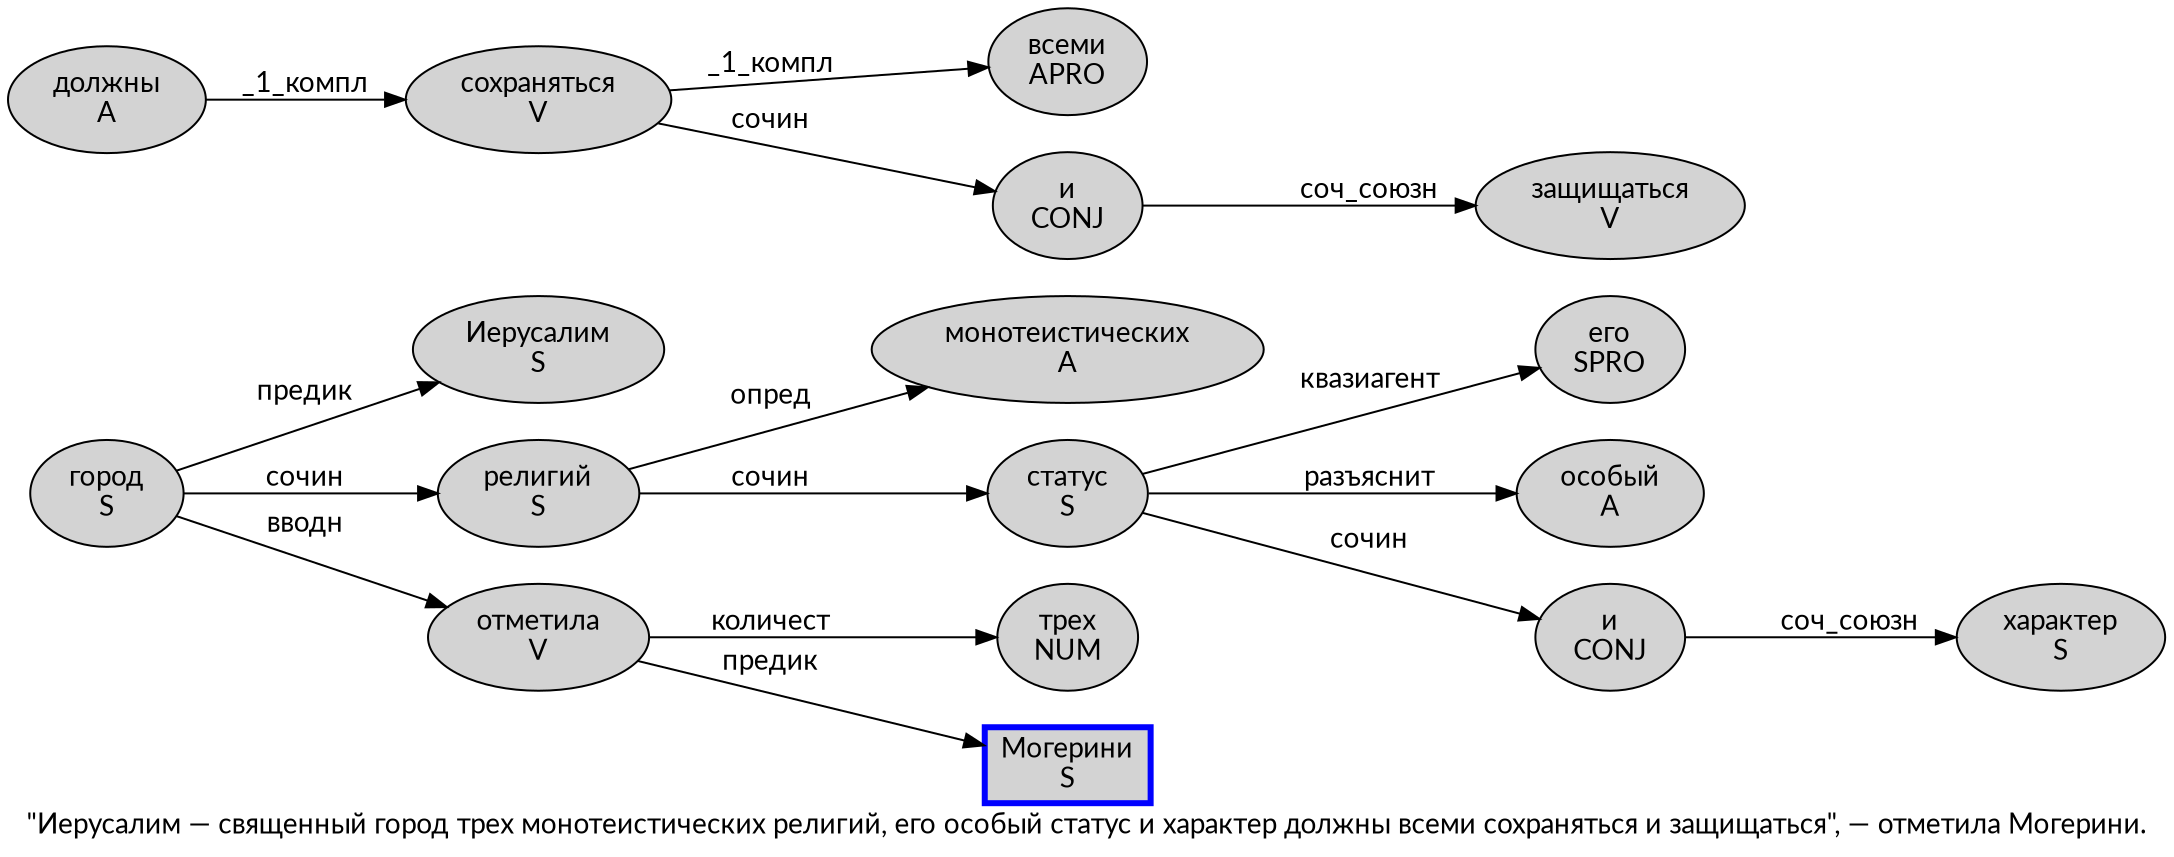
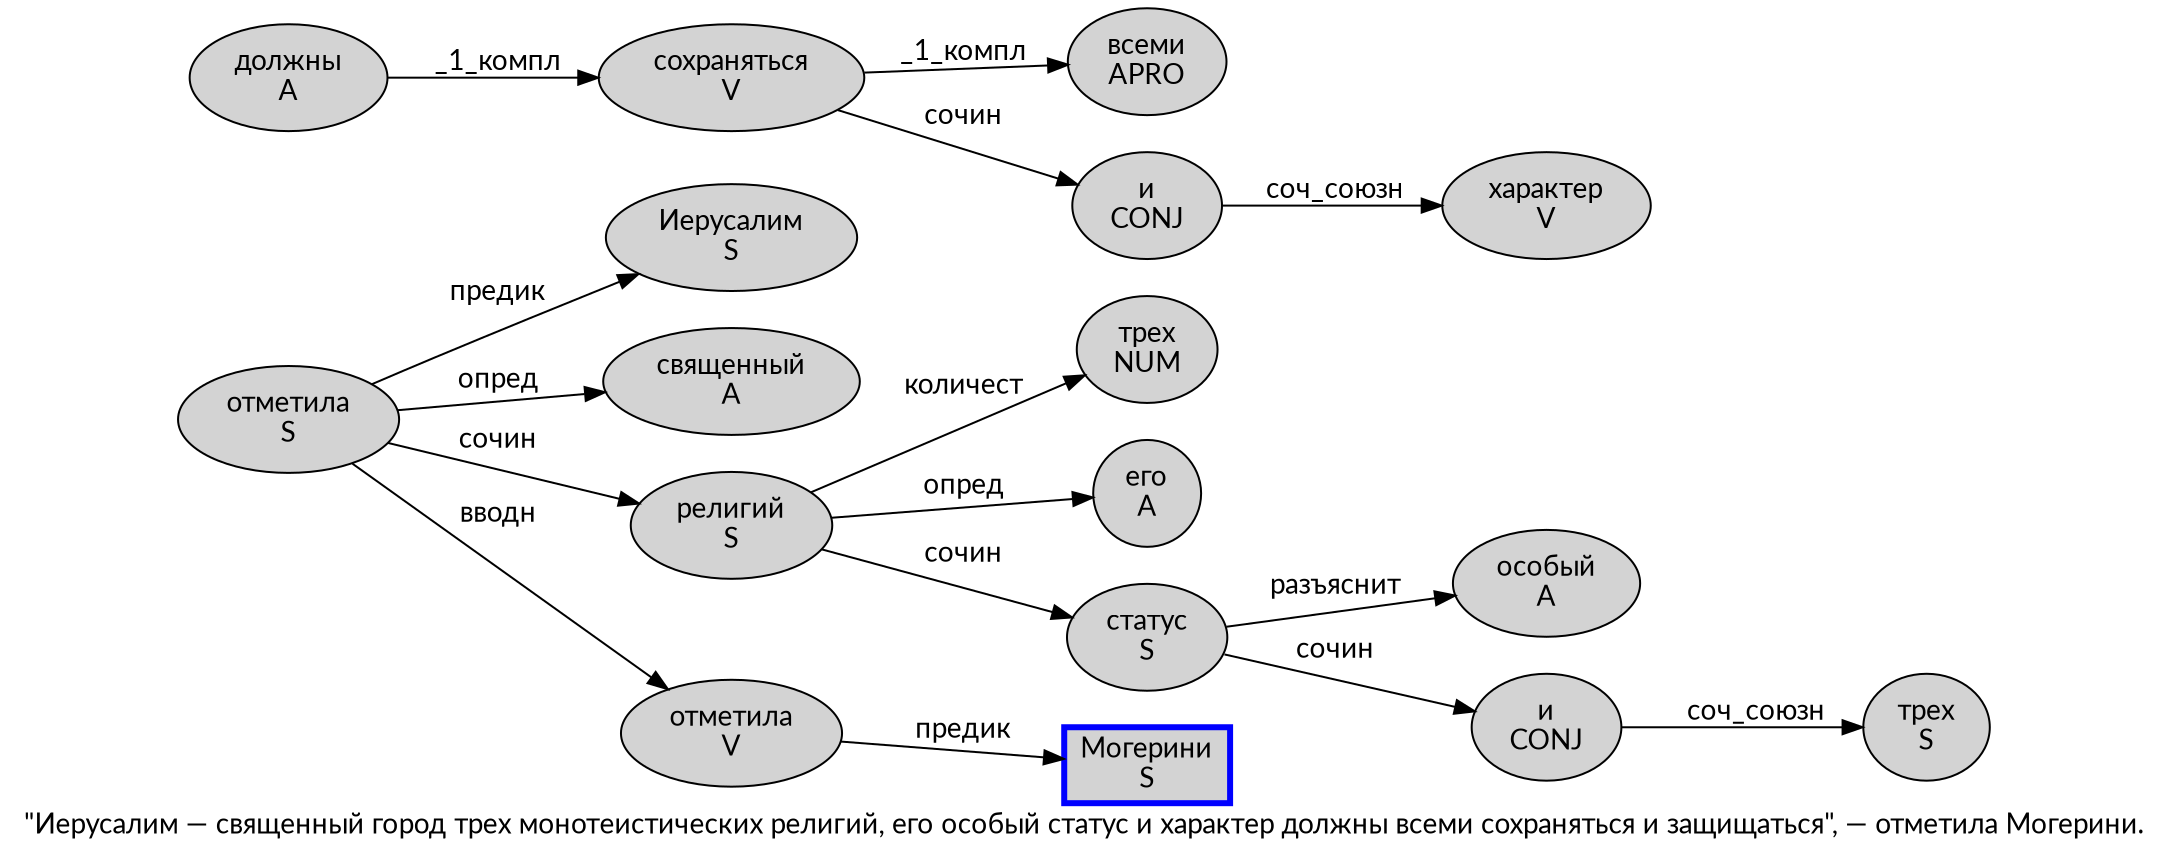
node "защищаться V": label "защищаться V" -> "характер V"
node "монотеистических A": label "монотеистических A" -> "его A"
node "его SPRO": removed
node "священный A": added
node "город S": label "город S" -> "отметила S"
edge "отметила V" -> "трех NUM": now "религий S" -> "трех NUM"
node "характер S": label "характер S" -> "трех S"
